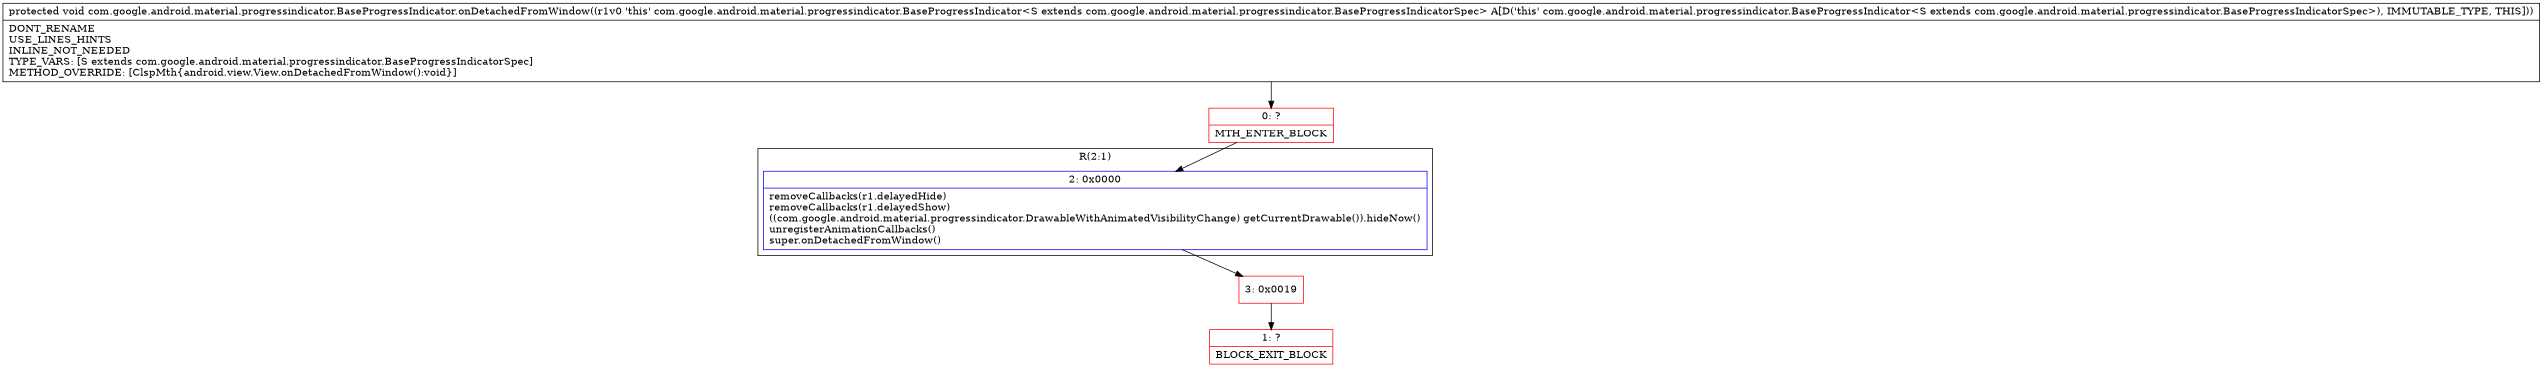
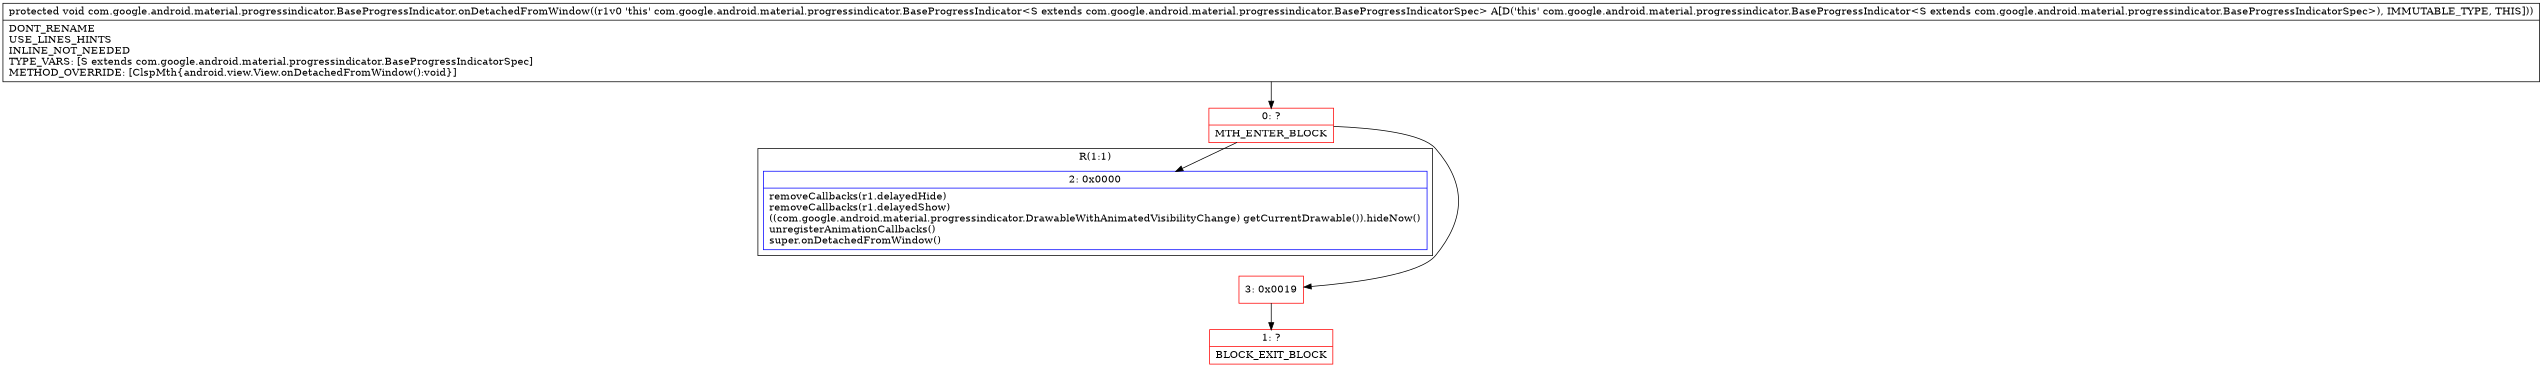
cluster "R(2:1)": label "R(2:1)" -> "R(1:1)"
edge "2: 0x0000" -> "3: 0x0019": now "0: ?" -> "3: 0x0019"
